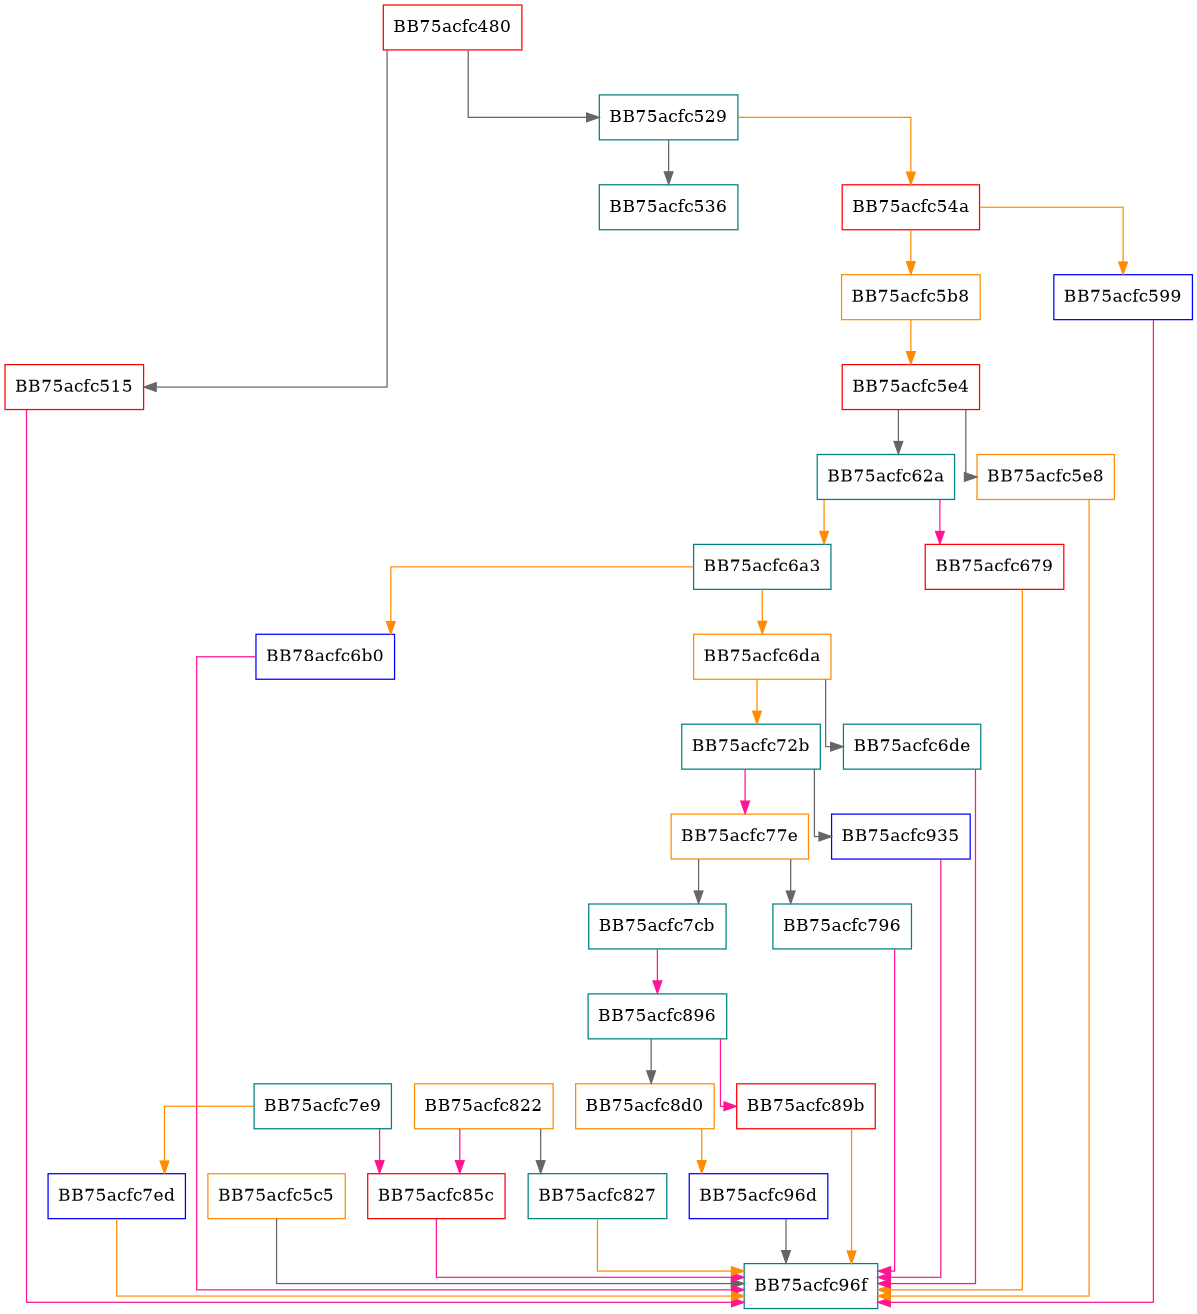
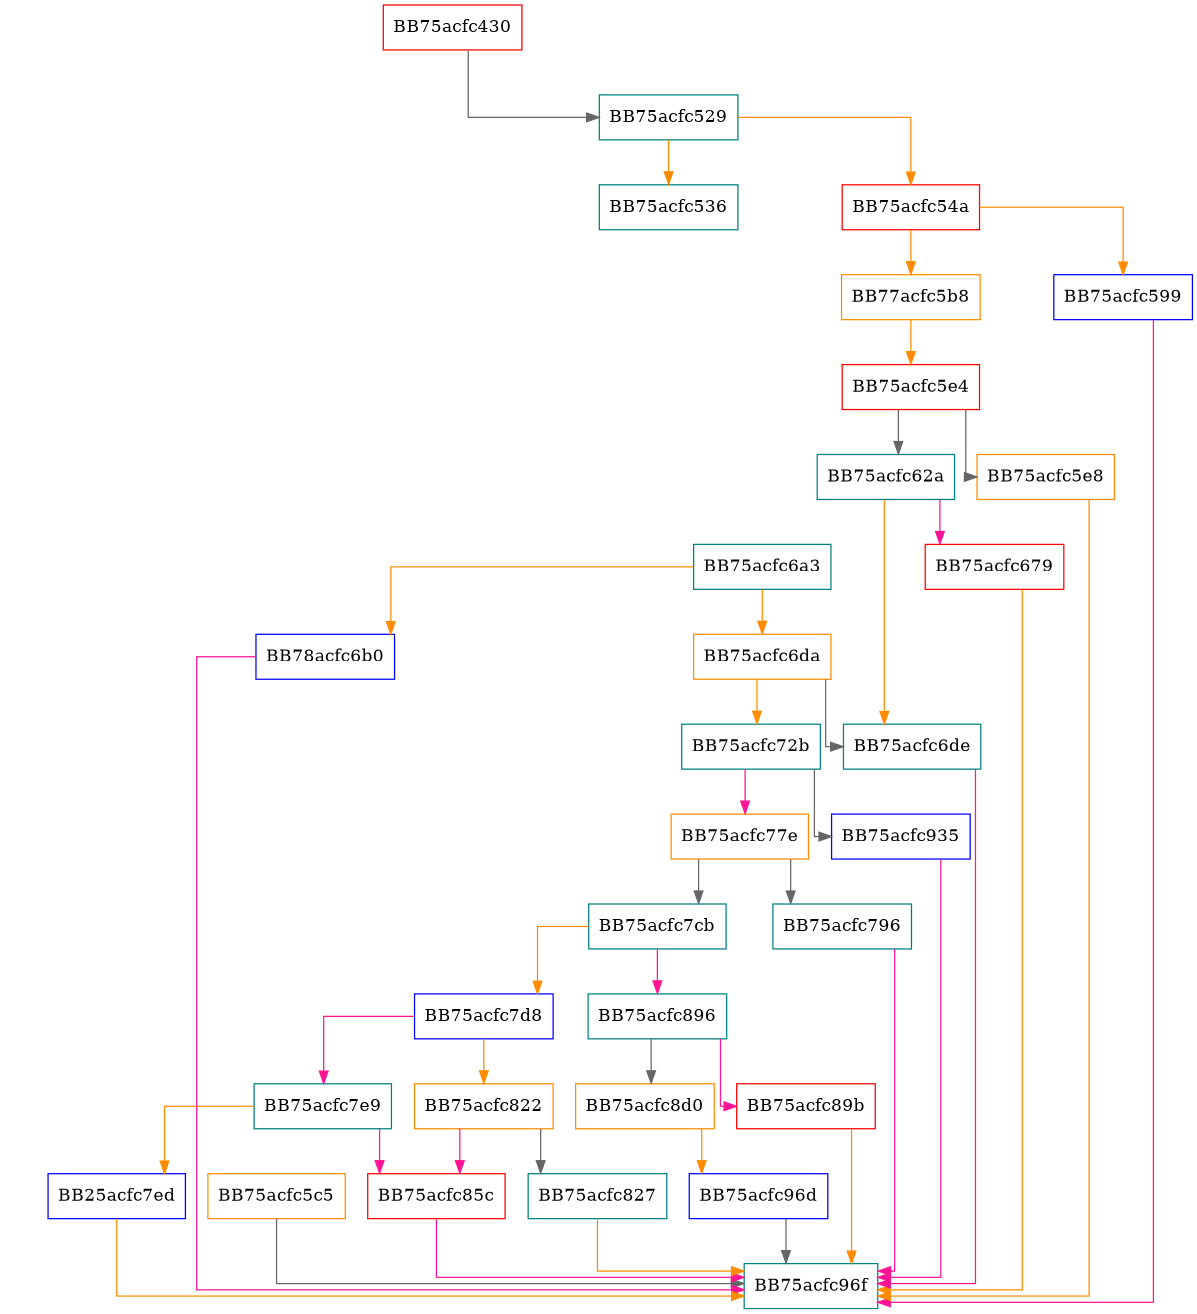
node "BB75acfc480": label "BB75acfc480" -> "BB75acfc430"
edge "BB75acfc529" -> "BB75acfc536": color gray40 -> darkorange
node "BB75acfc5b8": label "BB75acfc5b8" -> "BB77acfc5b8"
node "BB75acfc515": removed
edge "BB75acfc62a" -> "BB75acfc6a3": now "BB75acfc62a" -> "BB75acfc6de"
node "BB75acfc7d8": added
node "BB75acfc7ed": label "BB75acfc7ed" -> "BB25acfc7ed"
